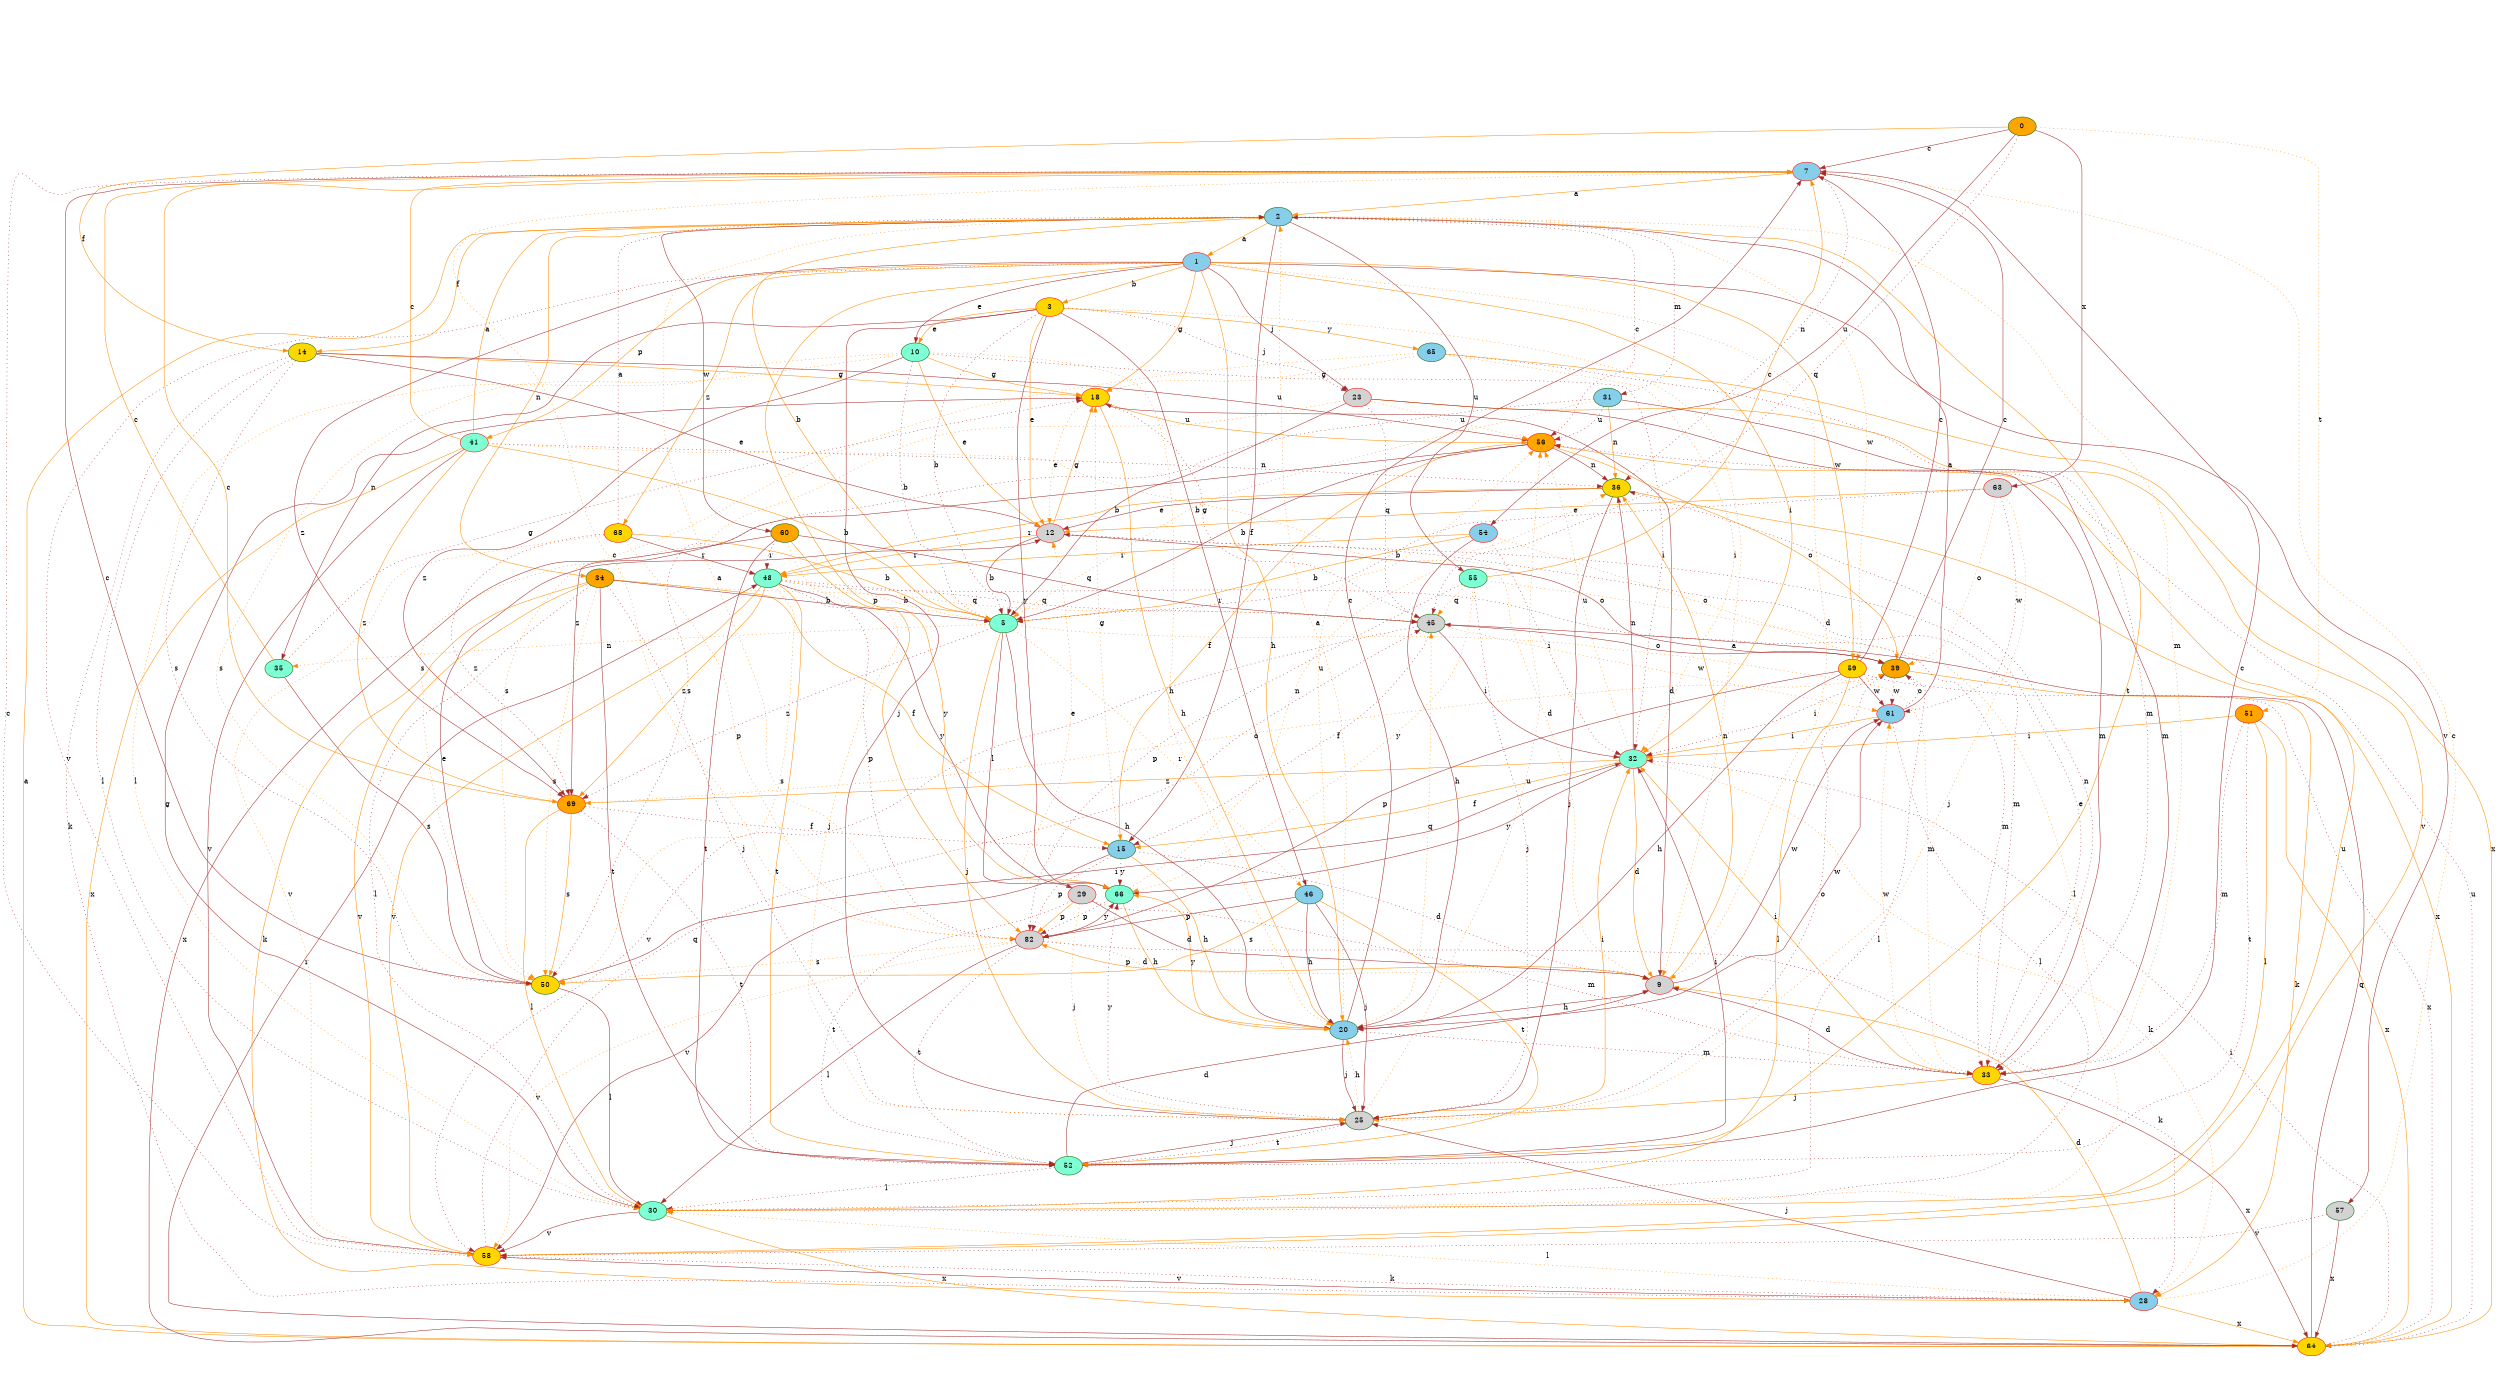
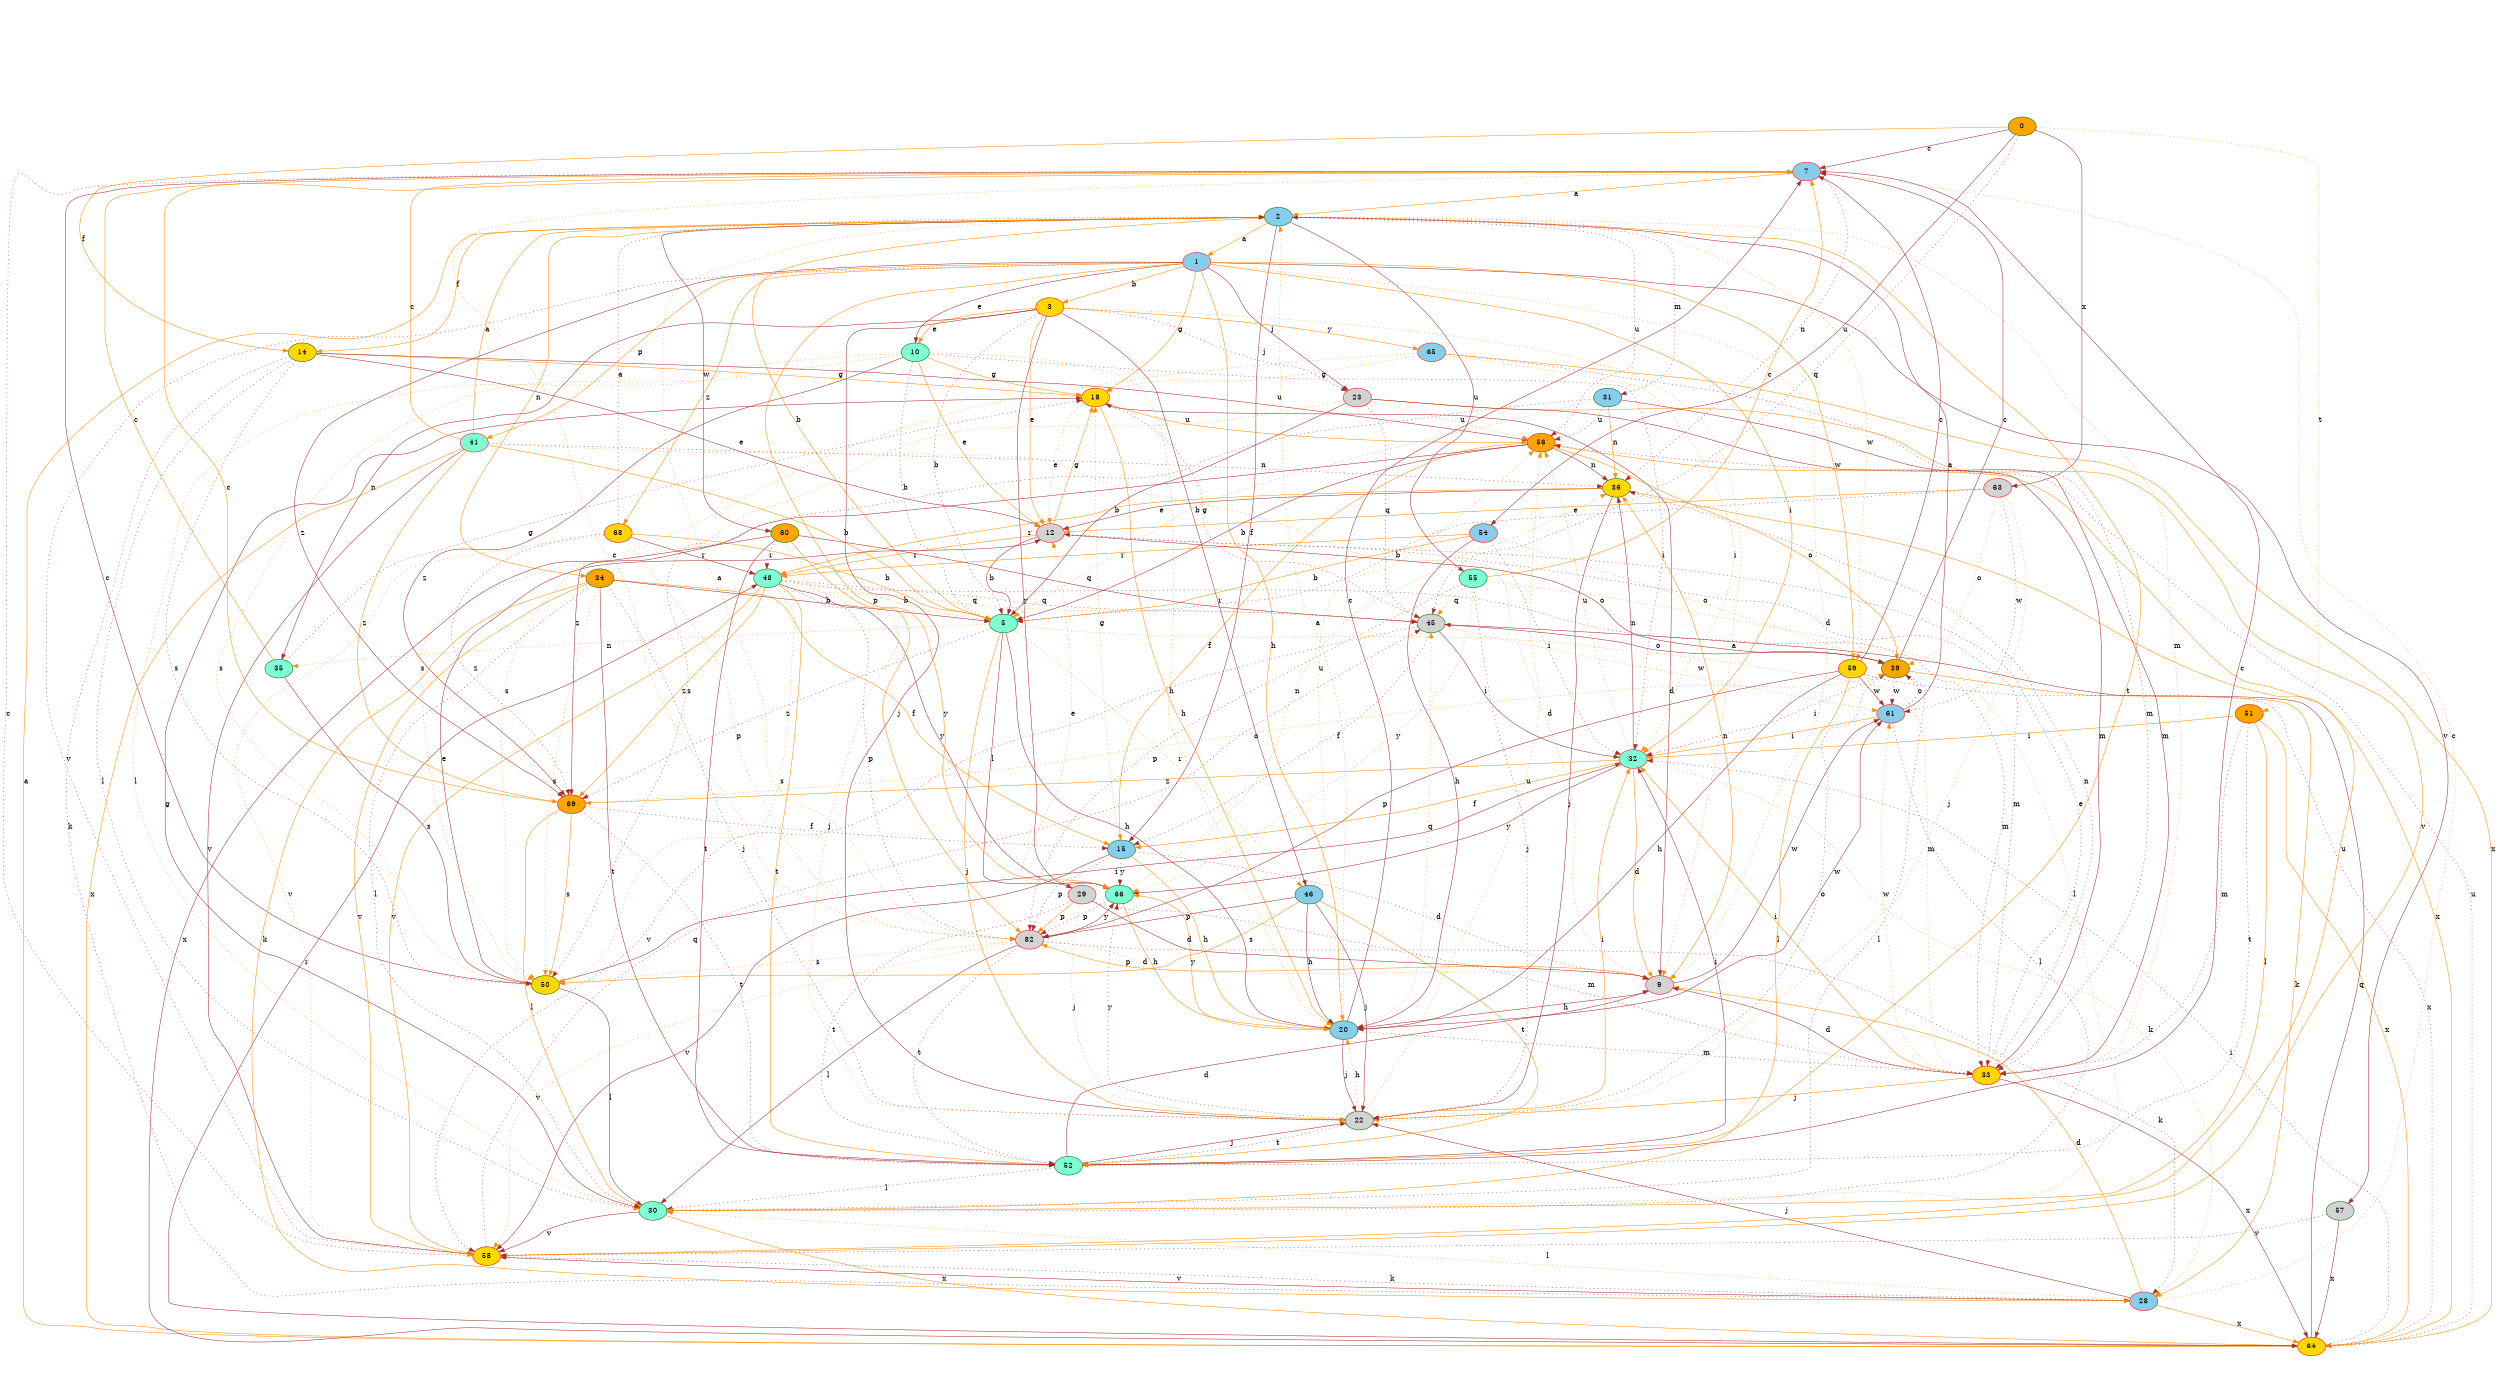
edge "2" -> "56": label "c" -> "u"
node "65": color darkgreen -> red
node "25": label "25" -> "22"
